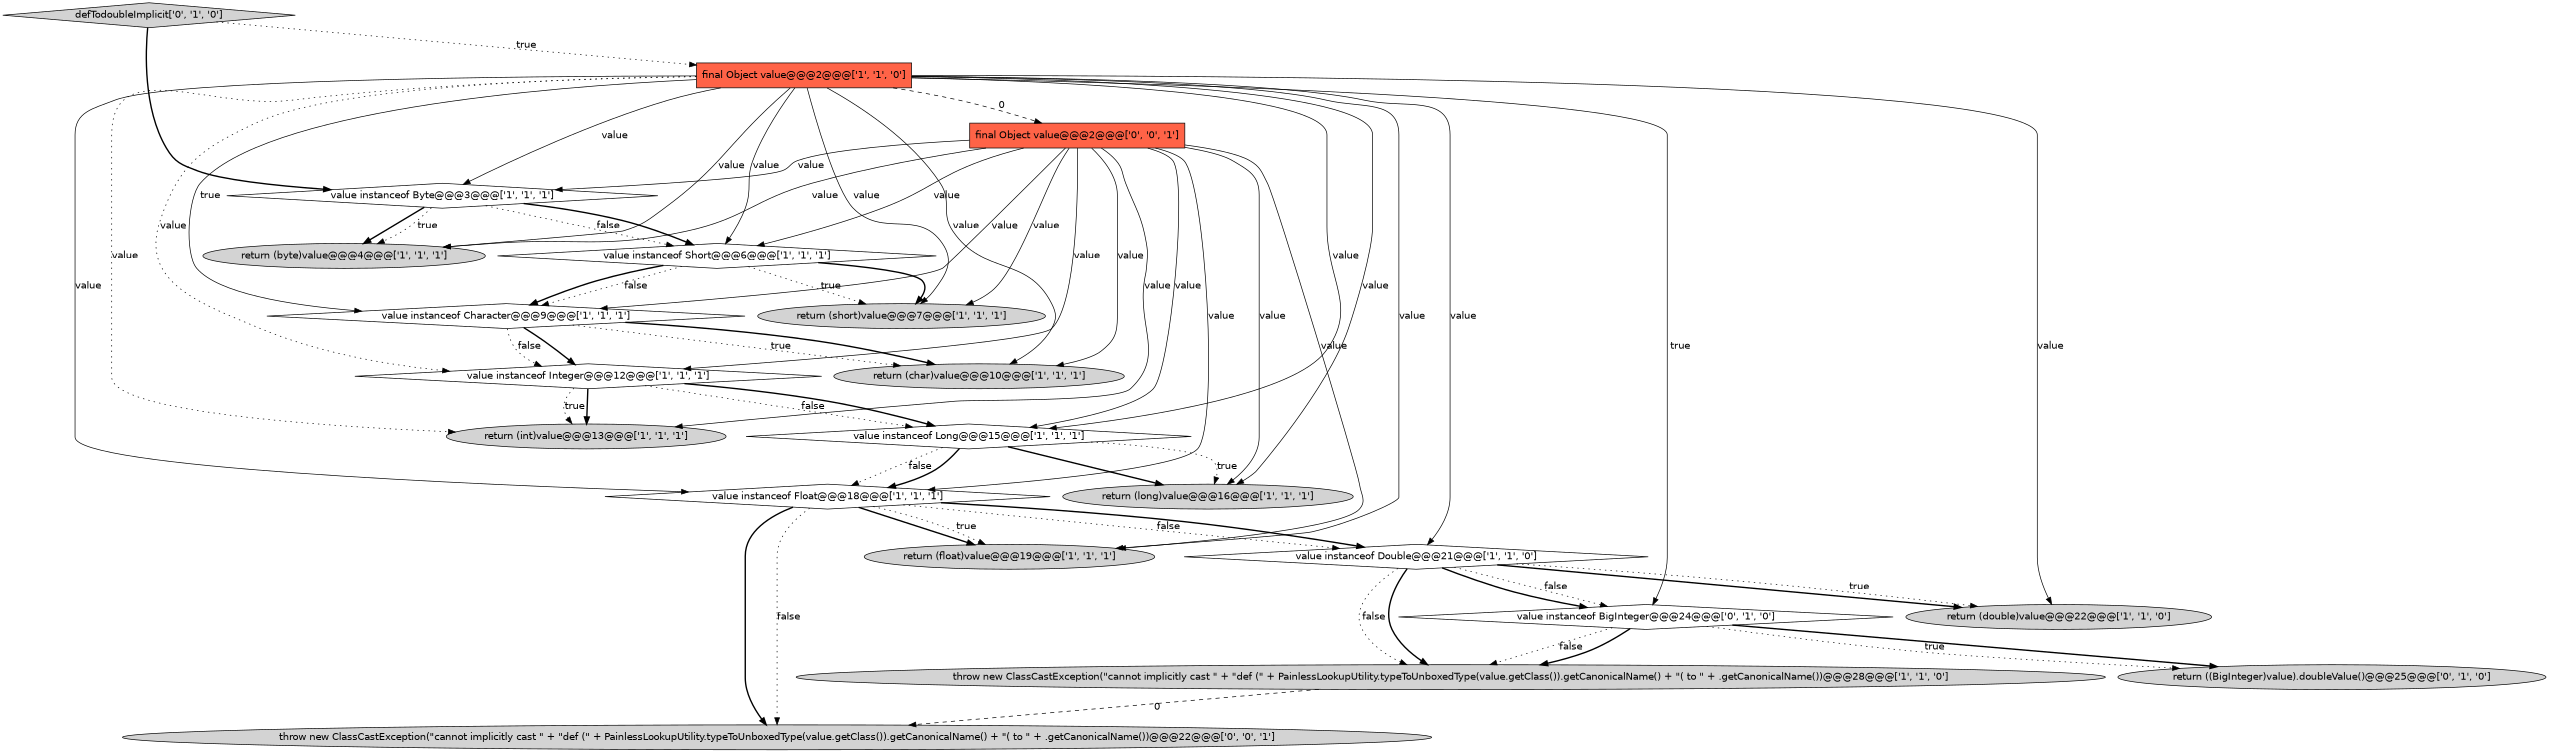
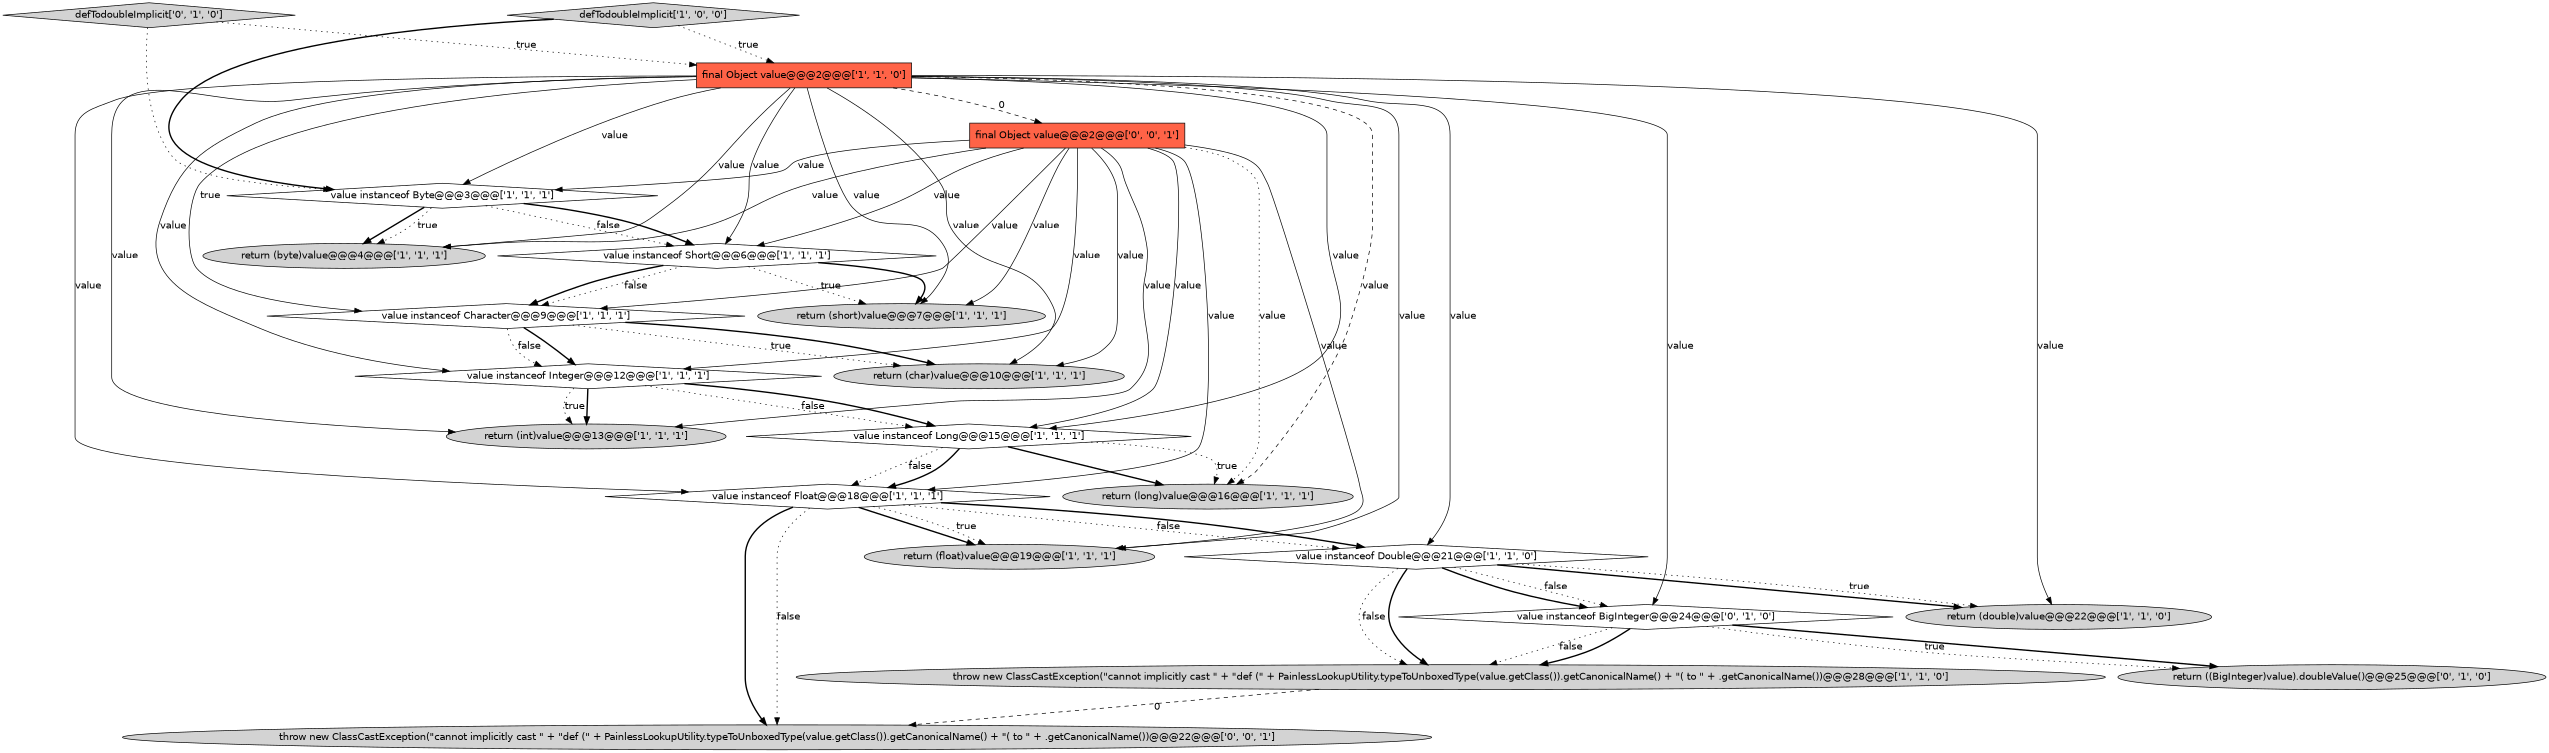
node "defTodoubleImplicit['1', '0', '0']": added
edge "final Object value@@@2@@@['1', '1', '0']" -> "return (long)value@@@16@@@['1', '1', '1']": style solid -> dashed
edge "final Object value@@@2@@@['1', '1', '0']" -> "return (int)value@@@13@@@['1', '1', '1']": style dotted -> solid
edge "final Object value@@@2@@@['1', '1', '0']" -> "value instanceof Integer@@@12@@@['1', '1', '1']": style dotted -> solid
edge "defTodoubleImplicit['0', '1', '0']" -> "value instanceof Byte@@@3@@@['1', '1', '1']": style bold -> dotted
edge "final Object value@@@2@@@['0', '0', '1']" -> "return (long)value@@@16@@@['1', '1', '1']": style solid -> dotted
edge "final Object value@@@2@@@['1', '1', '0']" -> "value instanceof BigInteger@@@24@@@['0', '1', '0']": label "true" -> "value"
